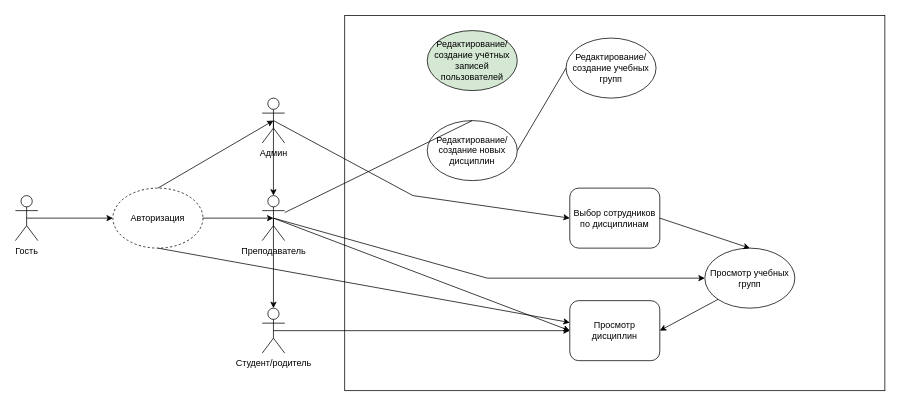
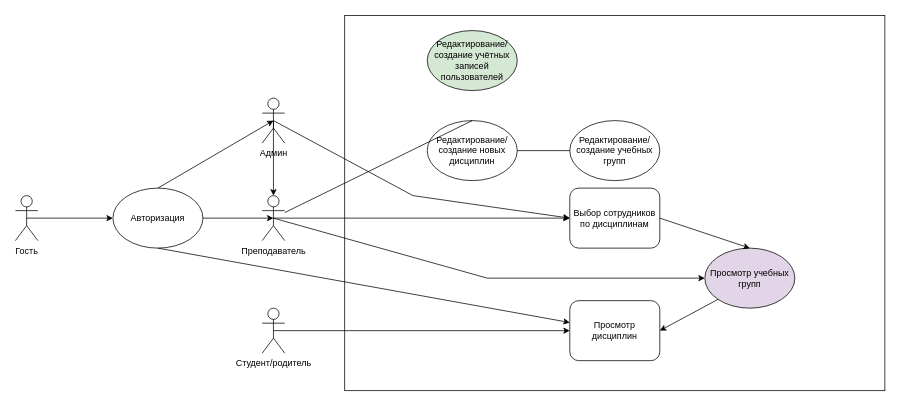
node "Редактирование/создание учебных групп": moved (611, 68) -> (615, 150)
node "Авторизация": style dashed -> solid
edge "Преподаватель" -> "Студент/родитель": now "Преподаватель" -> "Выбор сотрудников по дисциплинам"
edge "Преподаватель" -> "Просмотр дисциплин": removed
node "Просмотр учебных групп": fillcolor #ffffff -> #e1d5e7
